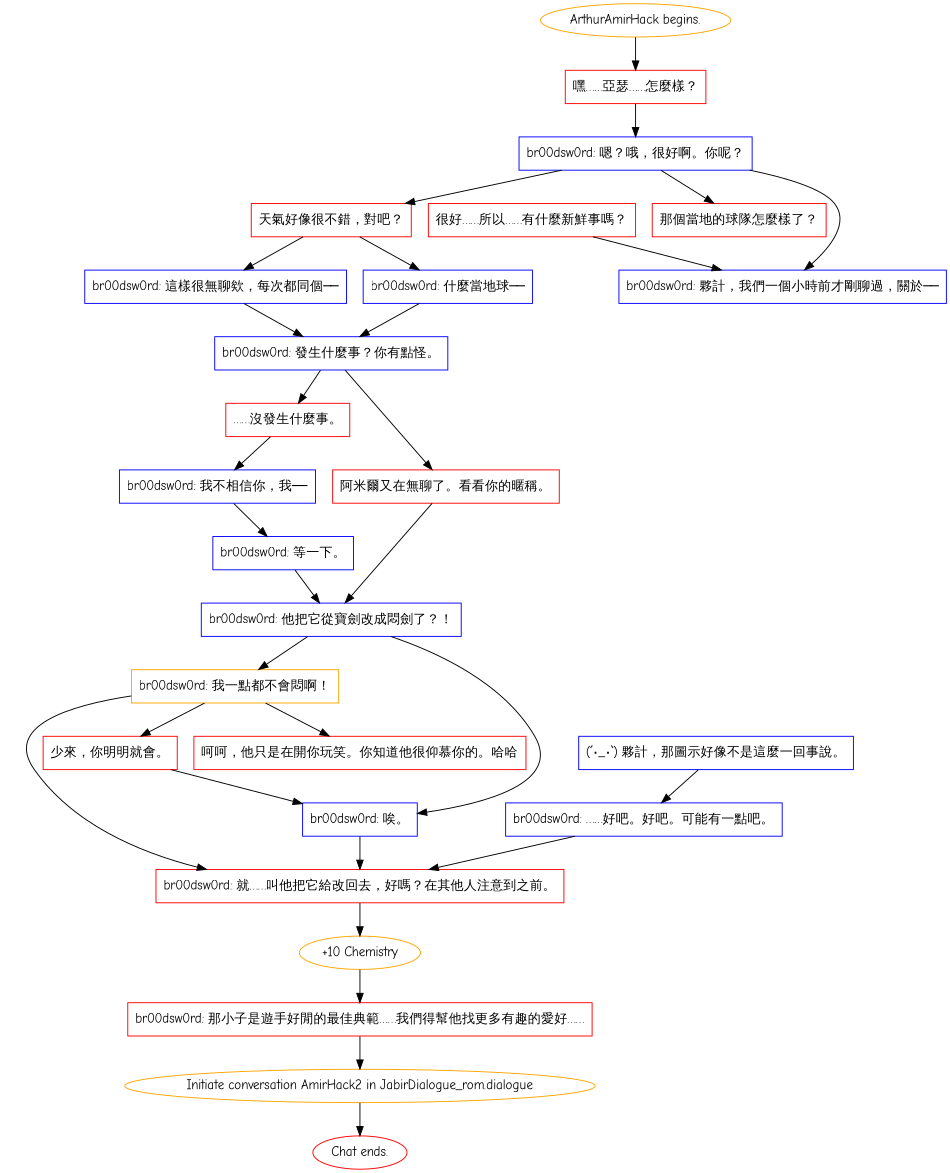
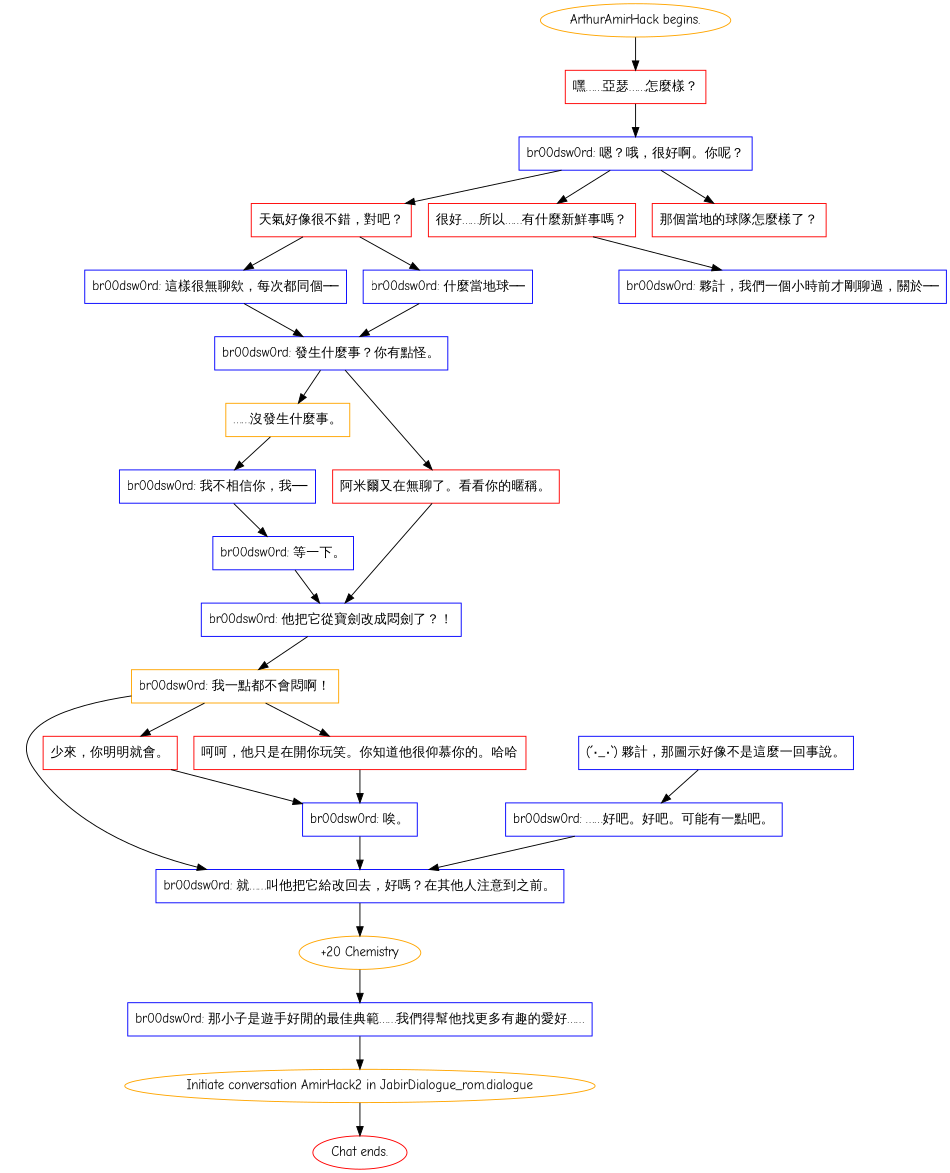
edge "br00dsw0rd: 嗯？哦，很好啊。你呢？" -> "br00dsw0rd: 夥計，我們一個小時前才剛聊過，關於──": now "br00dsw0rd: 嗯？哦，很好啊。你呢？" -> "很好……所以……有什麼新鮮事嗎？"
node "……沒發生什麼事。": color red -> orange
edge "br00dsw0rd: 他把它從寶劍改成悶劍了？！" -> "br00dsw0rd: 唉。": now "呵呵，他只是在開你玩笑。你知道他很仰慕你的。哈哈" -> "br00dsw0rd: 唉。"
node "br00dsw0rd: 就……叫他把它給改回去，好嗎？在其他人注意到之前。": color red -> blue
node "+10 Chemistry": label "+10 Chemistry" -> "+20 Chemistry"
node "br00dsw0rd: 那小子是遊手好閒的最佳典範……我們得幫他找更多有趣的愛好……": color red -> blue
